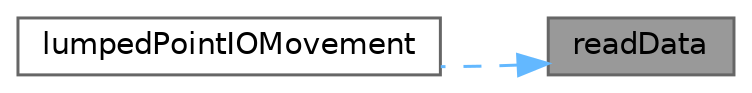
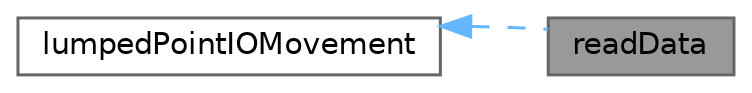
edge "lumpedPointIOMovement" -> "readData": reversed
